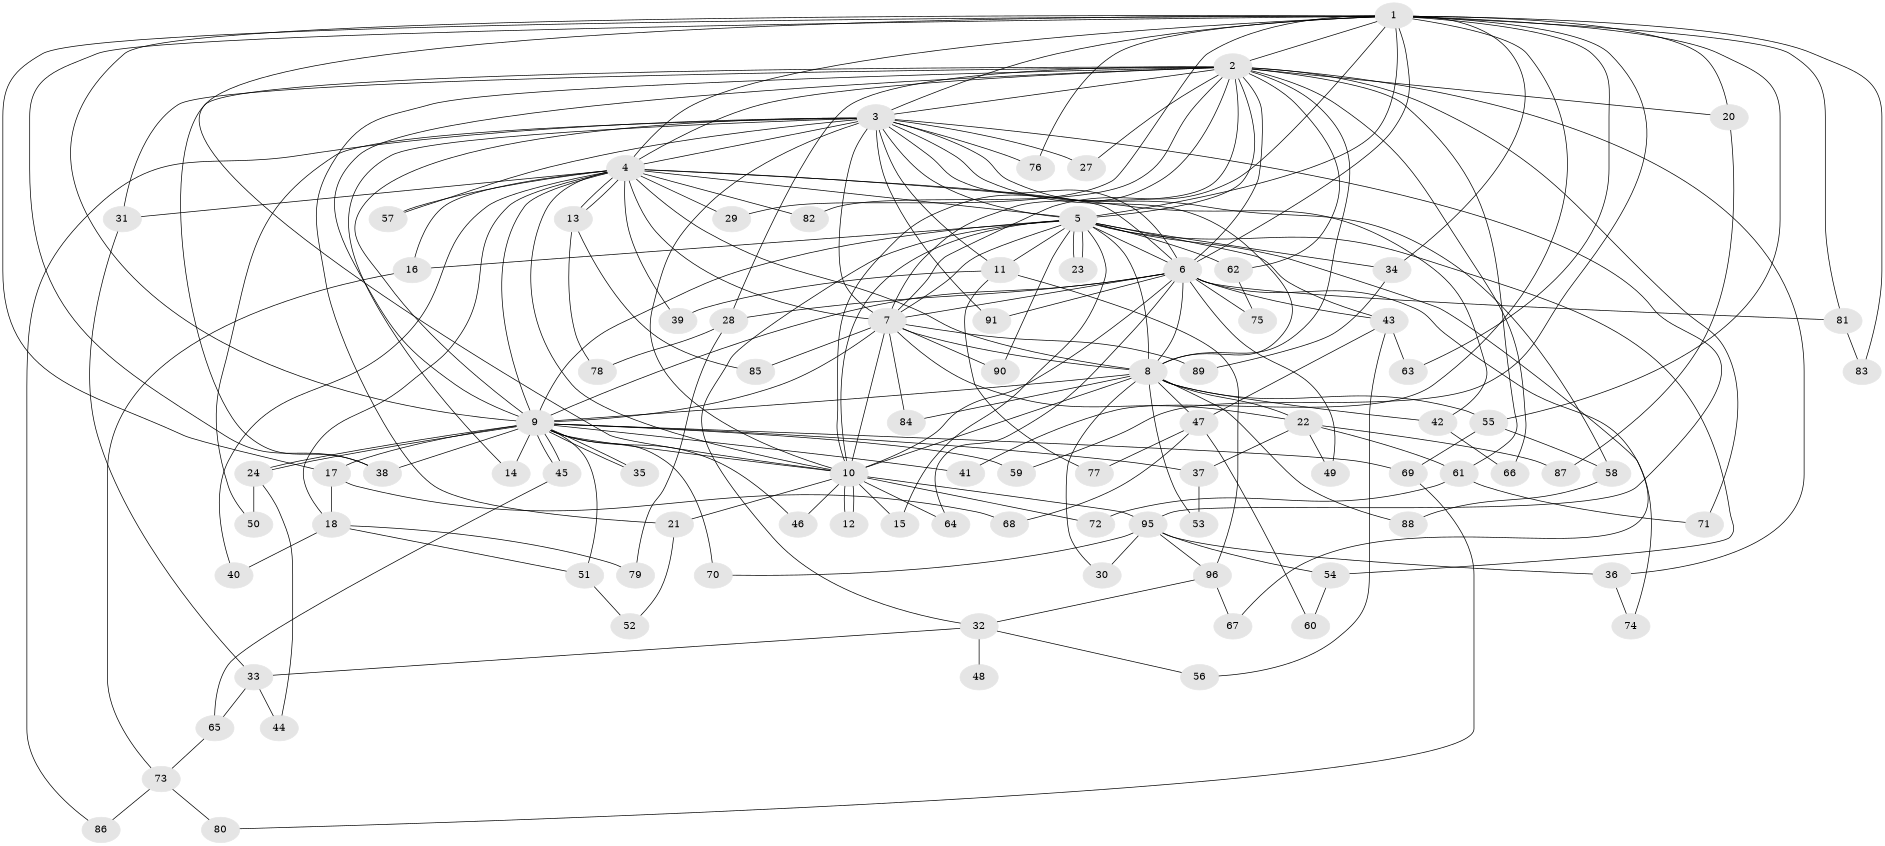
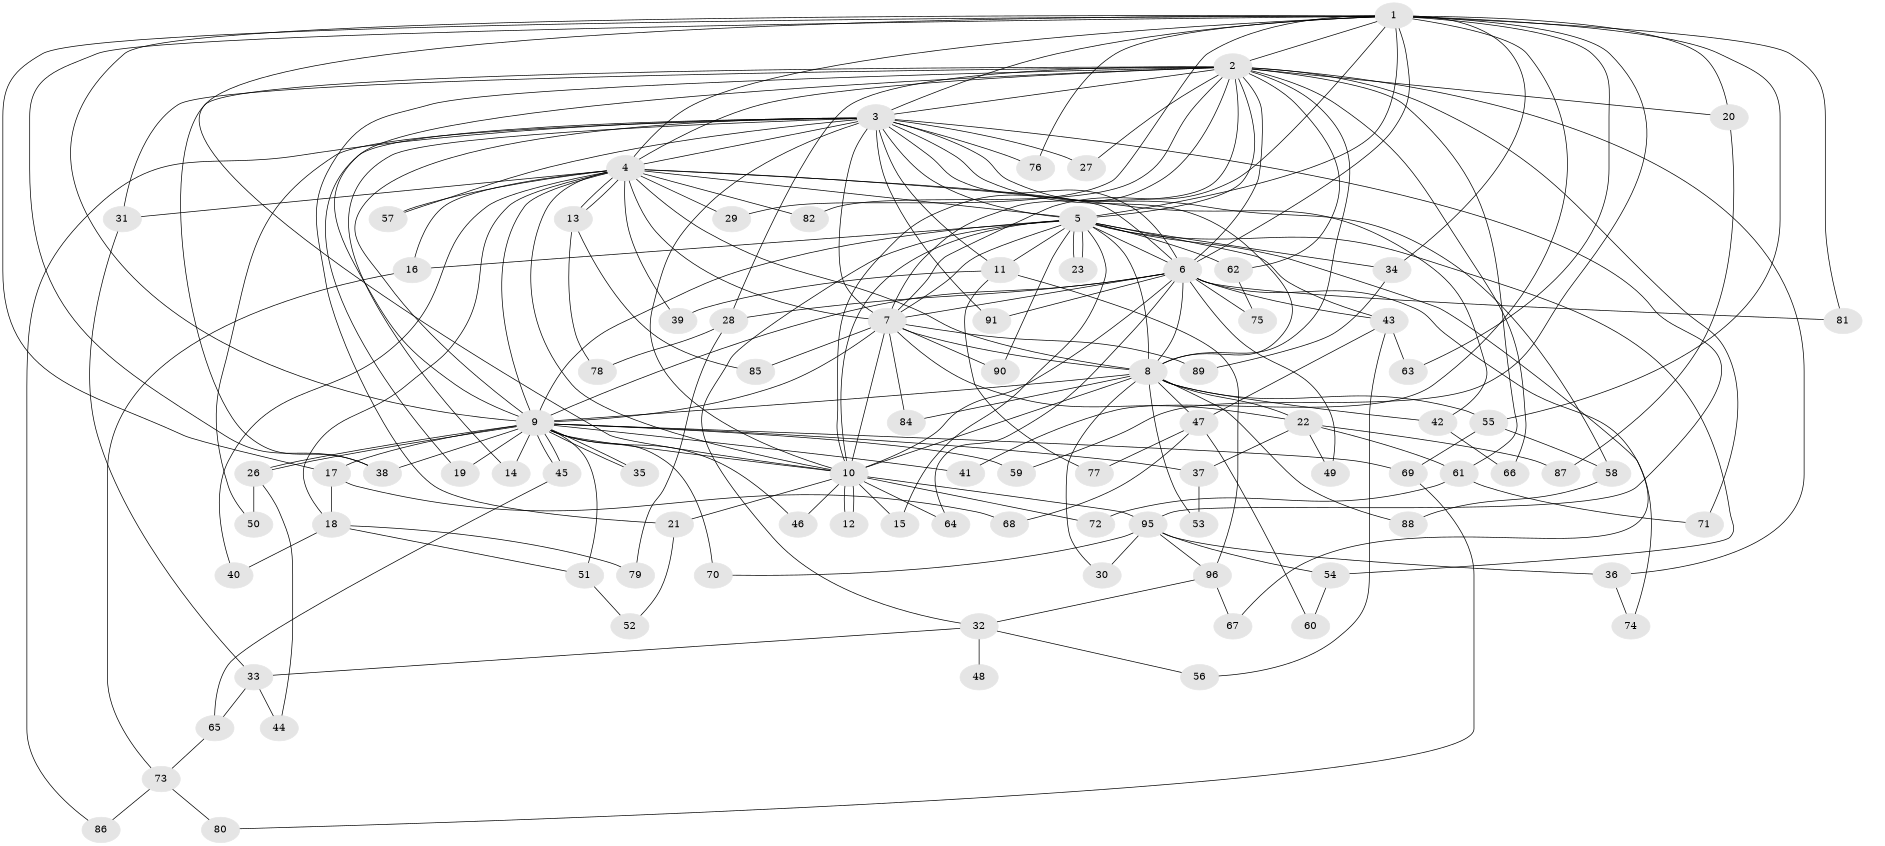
node "83": removed
node "24": label "24" -> "26"
node "19": added
